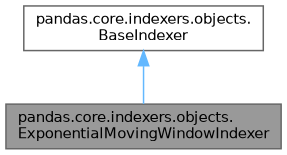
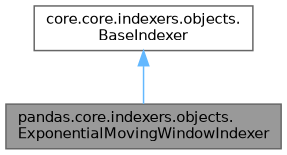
node "pandas.core.indexers.objects. BaseIndexer": label "pandas.core.indexers.objects. BaseIndexer" -> "core.core.indexers.objects. BaseIndexer"
